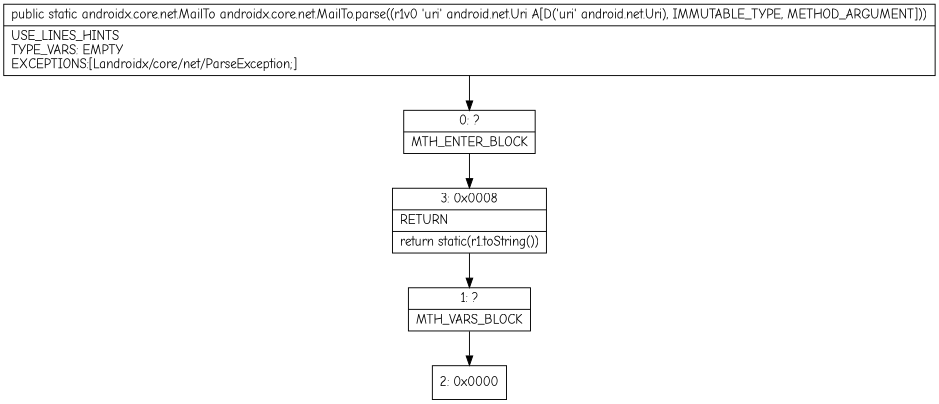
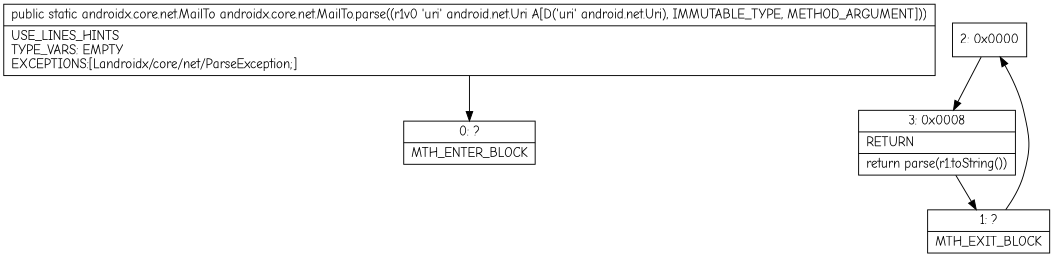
edge "0: ?" -> "3: 0x0008": now "2: 0x0000" -> "3: 0x0008"
node "3: 0x0008": text "return static(r1.toString())" -> "return parse(r1.toString())"
node "1: ?": text "MTH_VARS_BLOCK" -> "MTH_EXIT_BLOCK"
